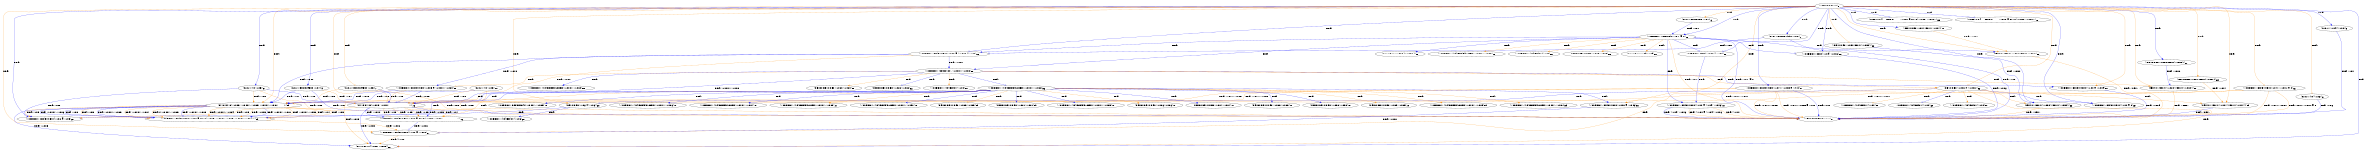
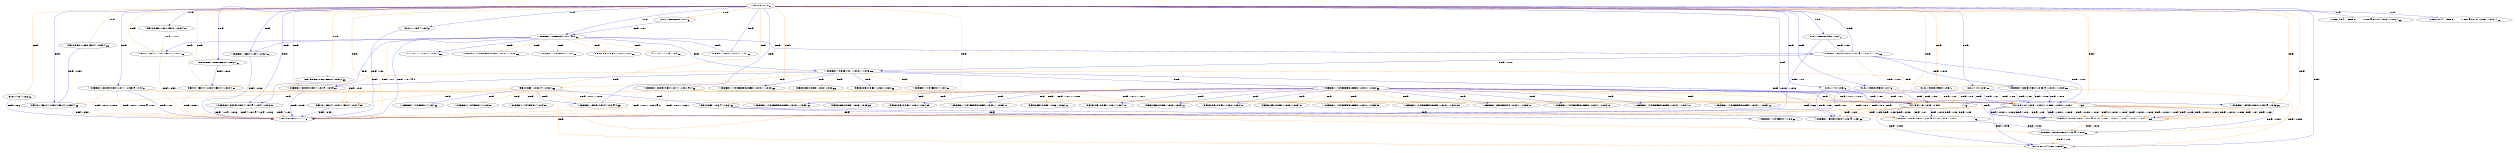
edge "(METHOD,FUN1)" -> "(PARAM,int VAR8;)": added, label "DDG:"
edge "(<operator>.cast,(VAR10 *) VAR2)" -> "(<operator>.assignment,*VAR1 = (VAR9) VAR16)": now "(METHOD,FUN1)" -> "(<operator>.assignment,*VAR1 = (VAR9) VAR16)"
